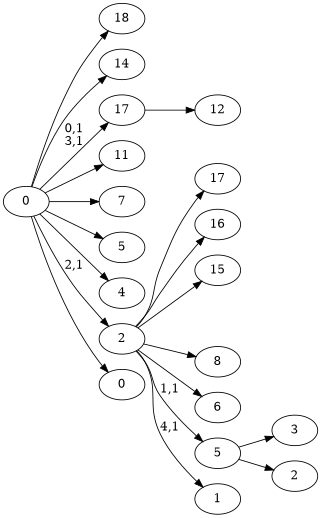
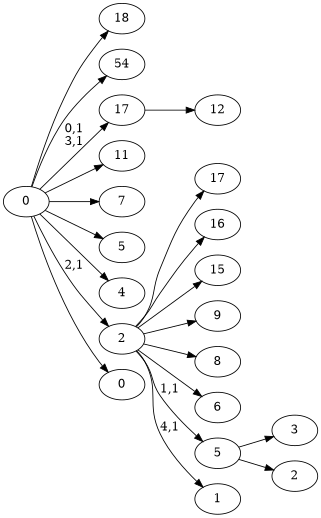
node "14": label "14" -> "54"
node "9": added
